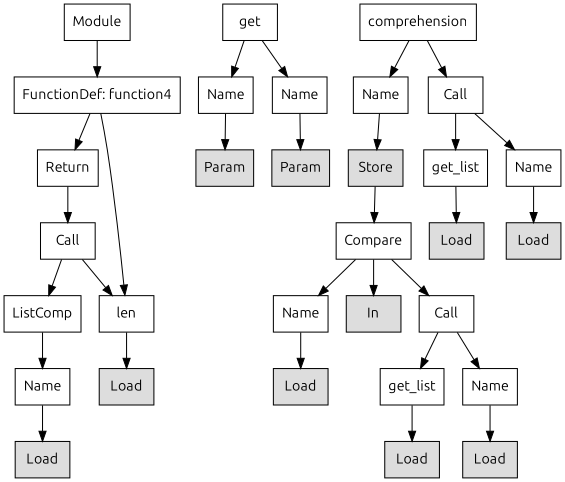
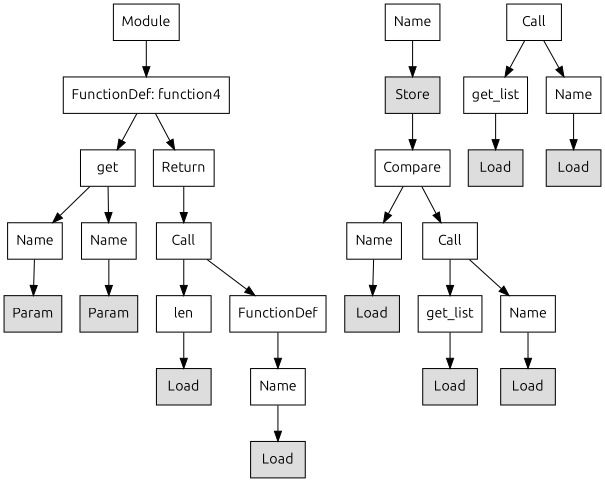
node "comprehension": removed
edge "FunctionDef: function4" -> "len": now "FunctionDef: function4" -> "get"
node "ListComp": label "ListComp" -> "FunctionDef"
node "In": removed
